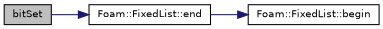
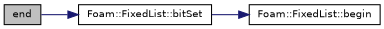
node "bitSet": label "bitSet" -> "end"
node "Foam::FixedList::end": label "Foam::FixedList::end" -> "Foam::FixedList::bitSet"
